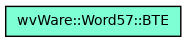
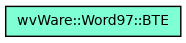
node "wvWare::Word57::BTE": label "wvWare::Word57::BTE" -> "wvWare::Word97::BTE"
